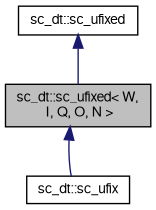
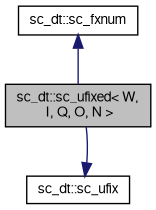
node "sc_dt::sc_ufixed": label "sc_dt::sc_ufixed" -> "sc_dt::sc_fxnum"
edge "sc_dt::sc_ufix" -> "sc_dt::sc_ufixed< W, I, Q, O, N >": reversed
